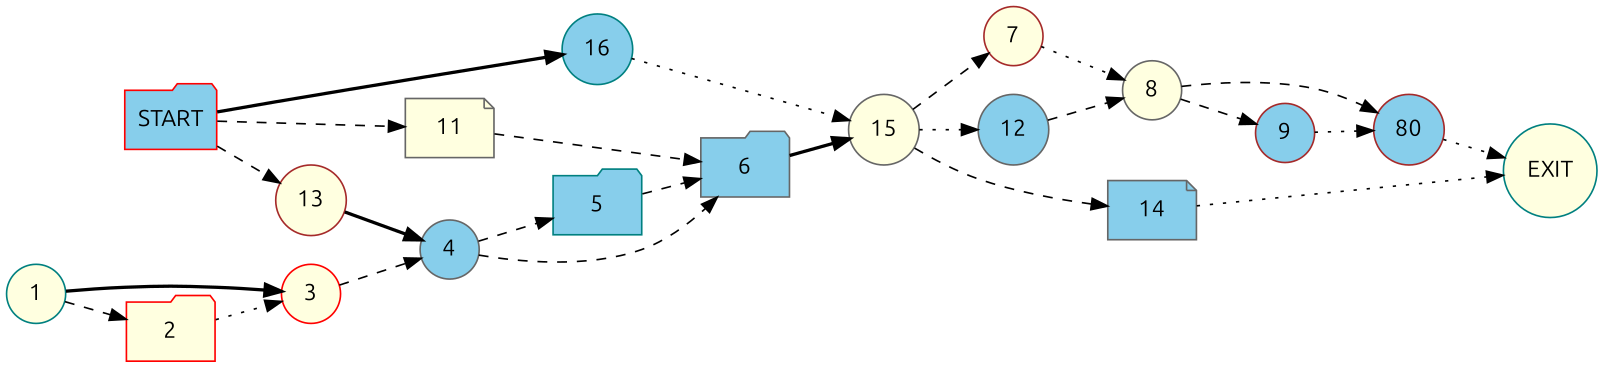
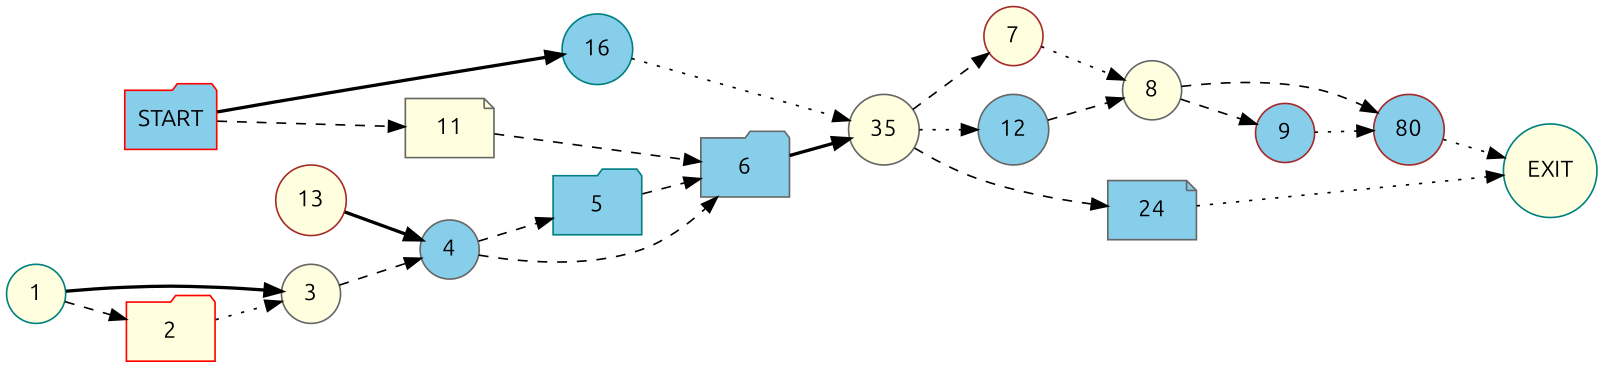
node "15": label "15" -> "35"
edge "START" -> "13": removed
node "14": label "14" -> "24"
node "3": color red -> gray40
